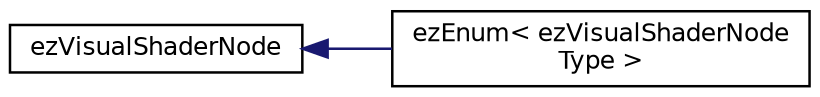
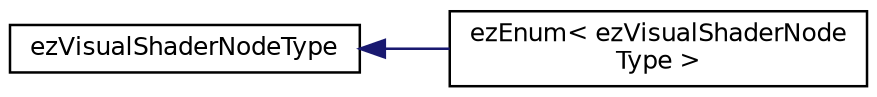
node "ezVisualShaderNode": label "ezVisualShaderNode" -> "ezVisualShaderNodeType"
